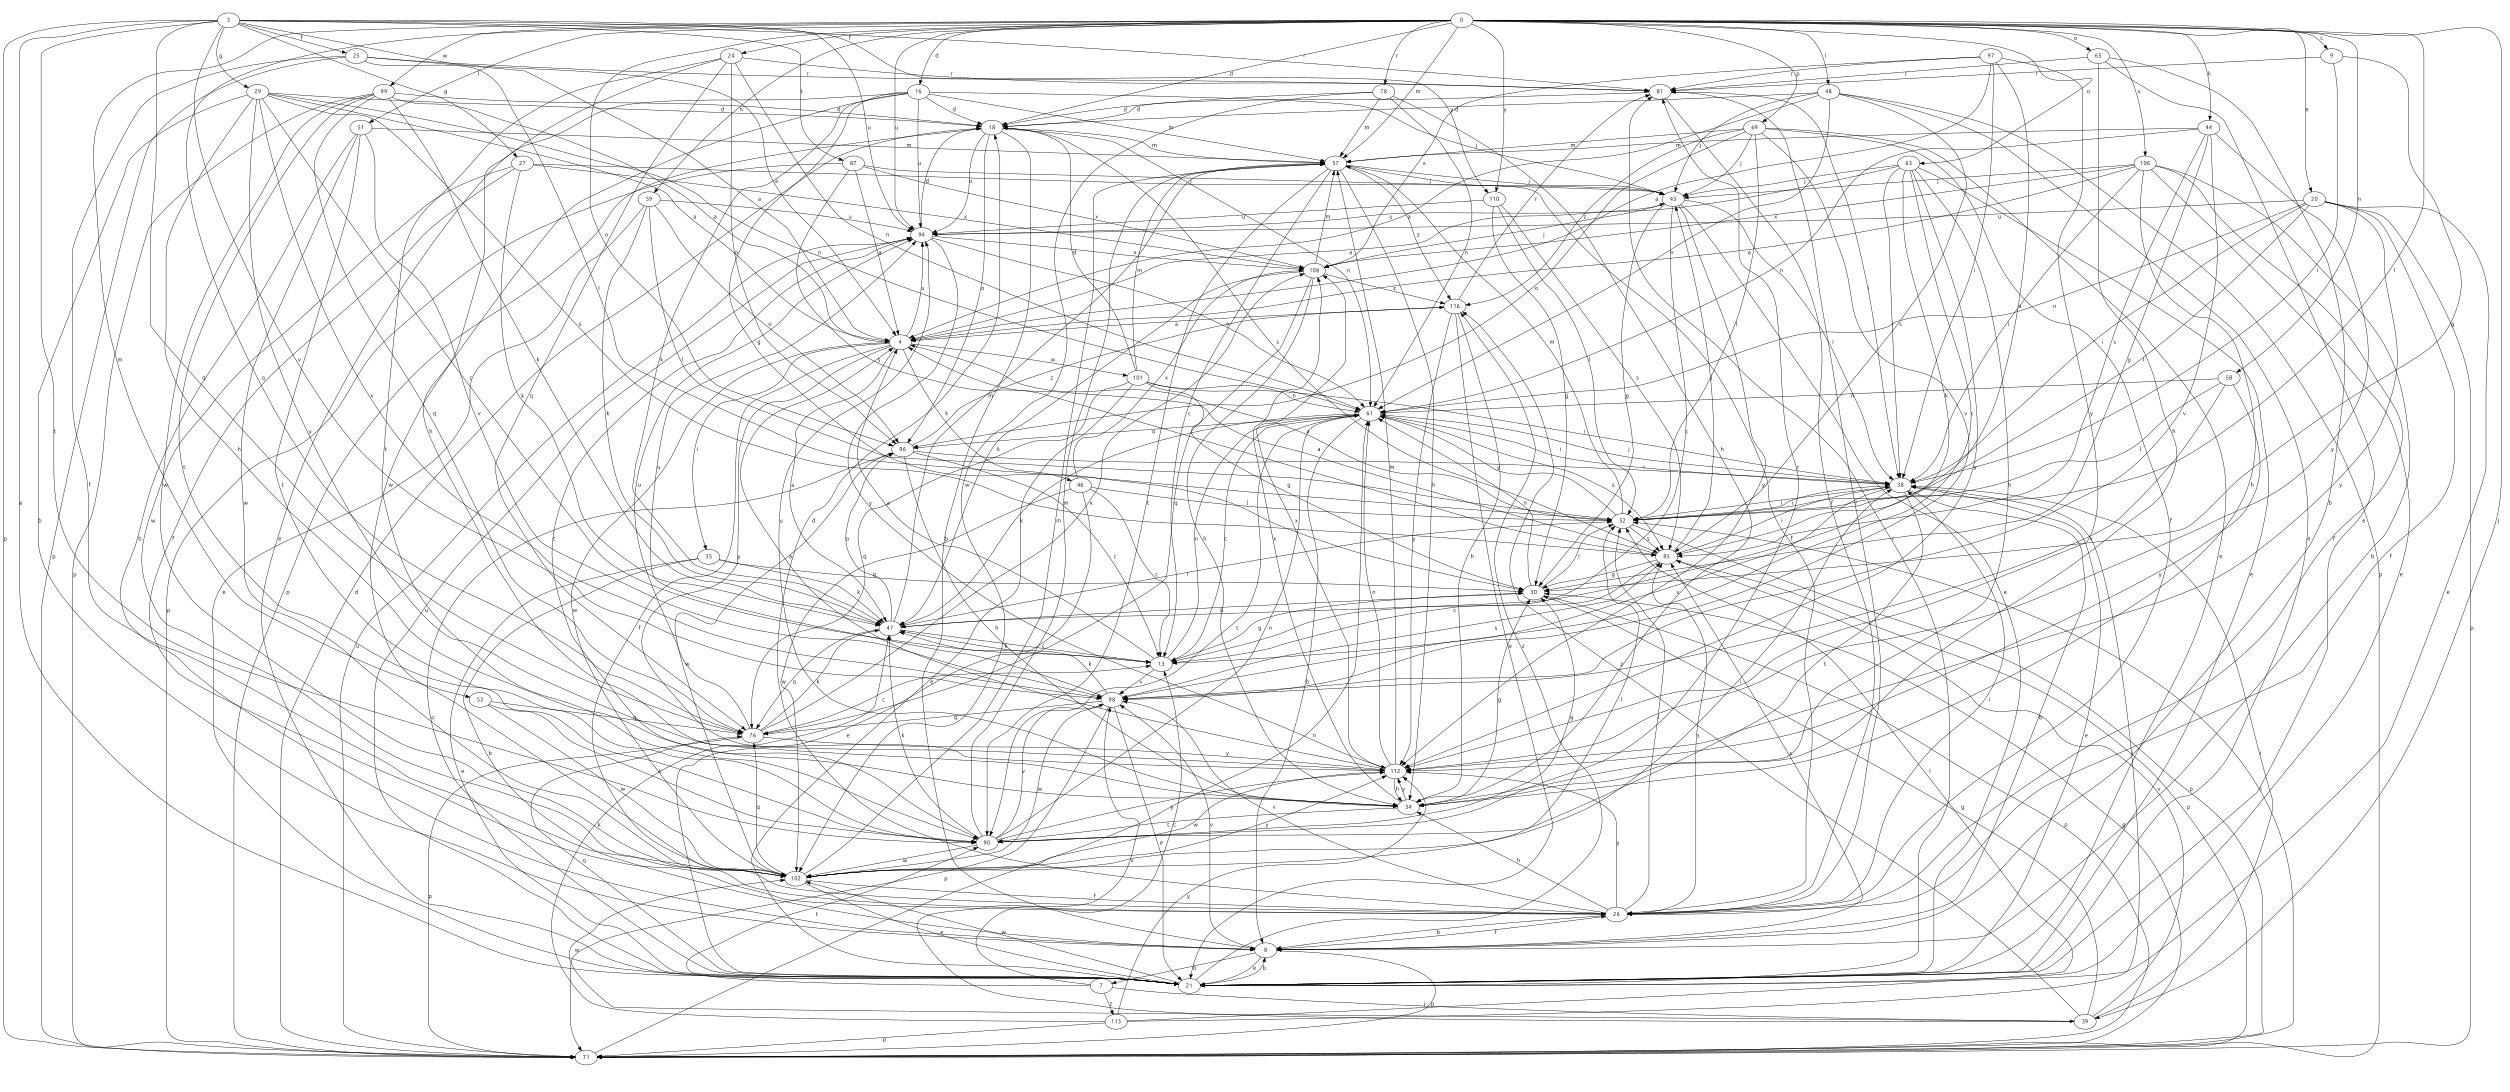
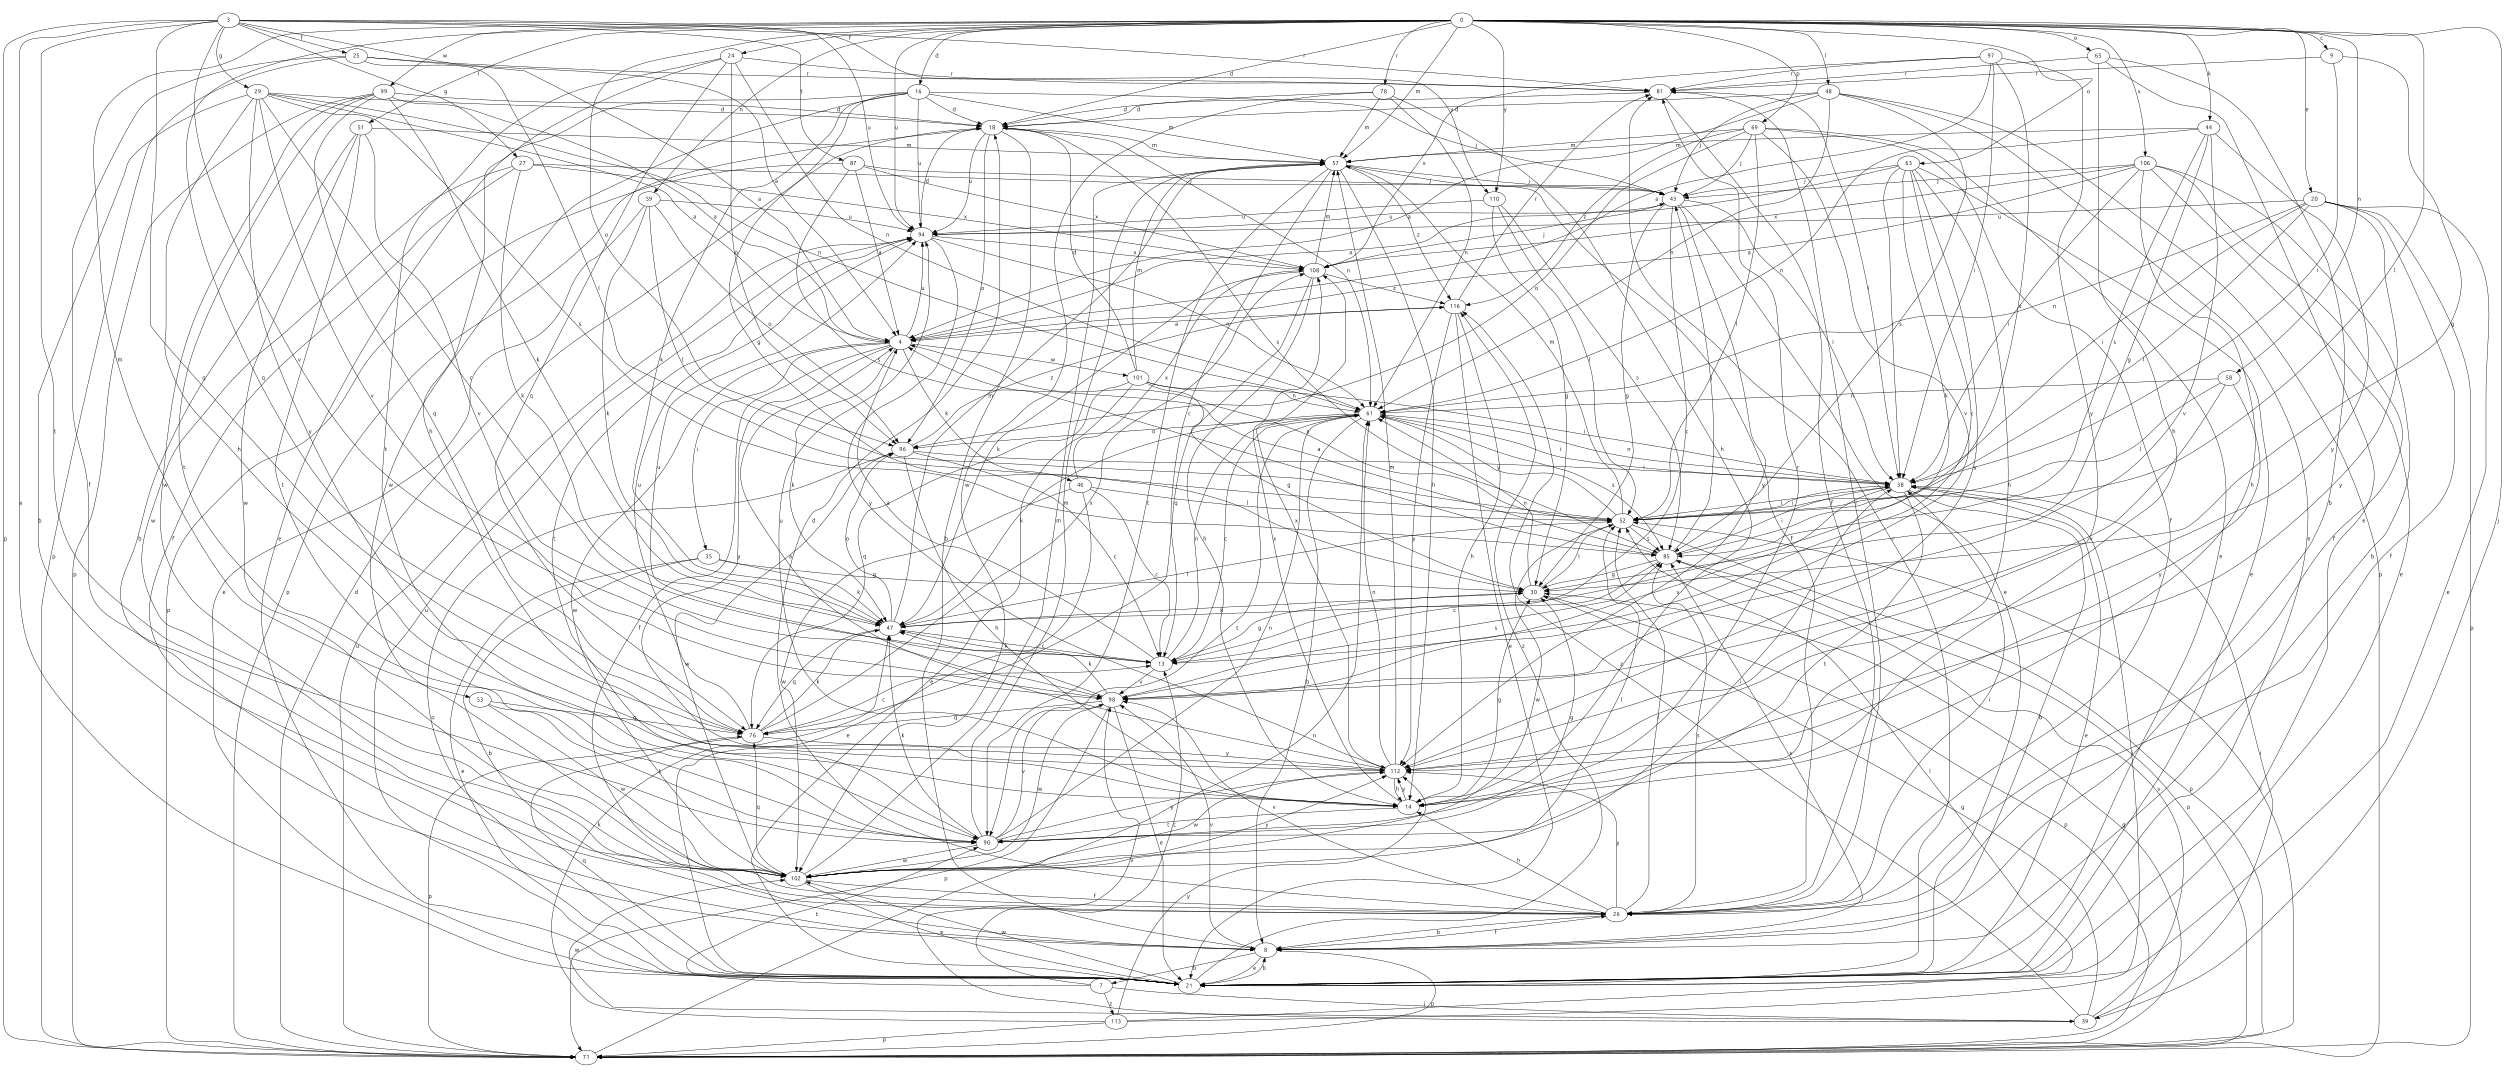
edge "38" -> "61": label "j" -> "n"
edge "4" -> "47": label "a" -> "k"
node "34": label "34" -> "14"
edge "52" -> "102": added, label "w"
